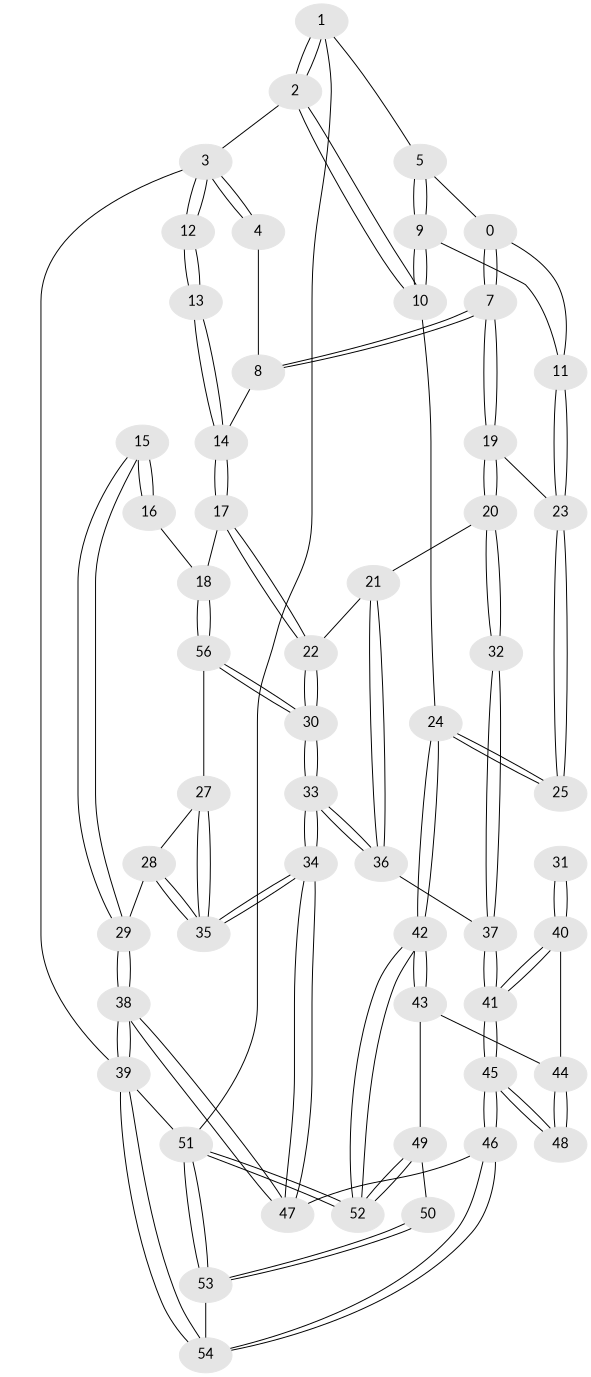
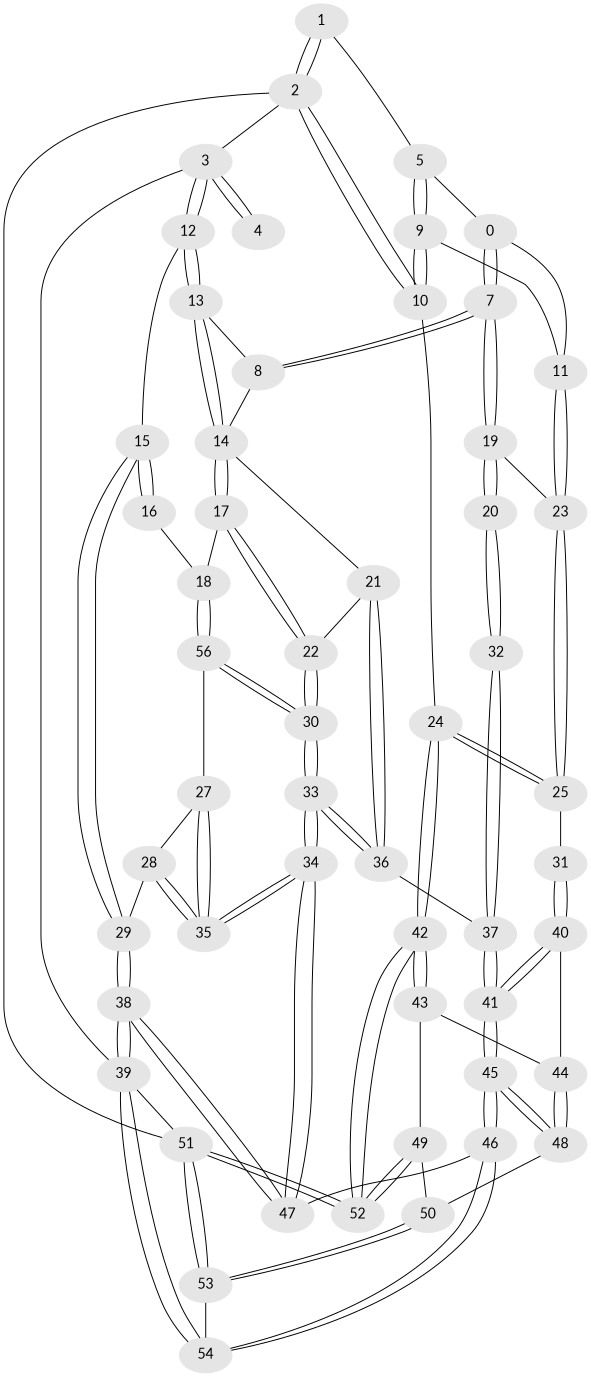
edge "4" -- "8": now "13" -- "8"
edge "12" -- "15": added
edge "20" -- "21": now "14" -- "21"
edge "1" -- "51": now "2" -- "51"
edge "25" -- "31": added
edge "48" -- "50": added
